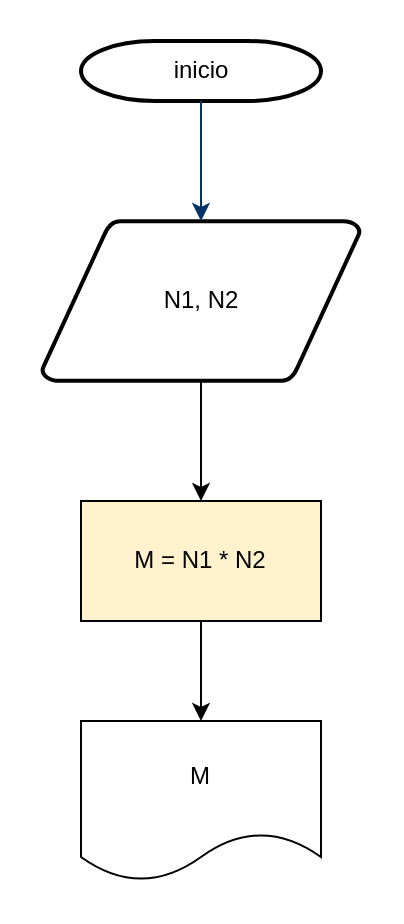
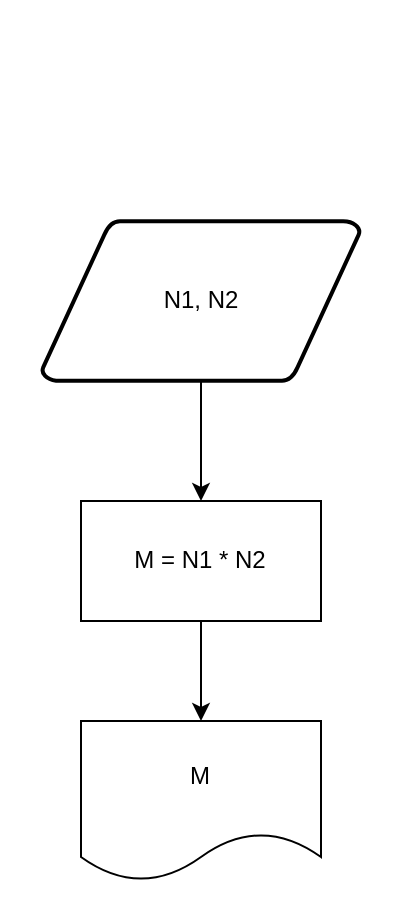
node "inicio": removed
edge "inicio" -> "N1, N2": removed
node "M = N1 * N2": fillcolor #fff2cc -> #ffffff
